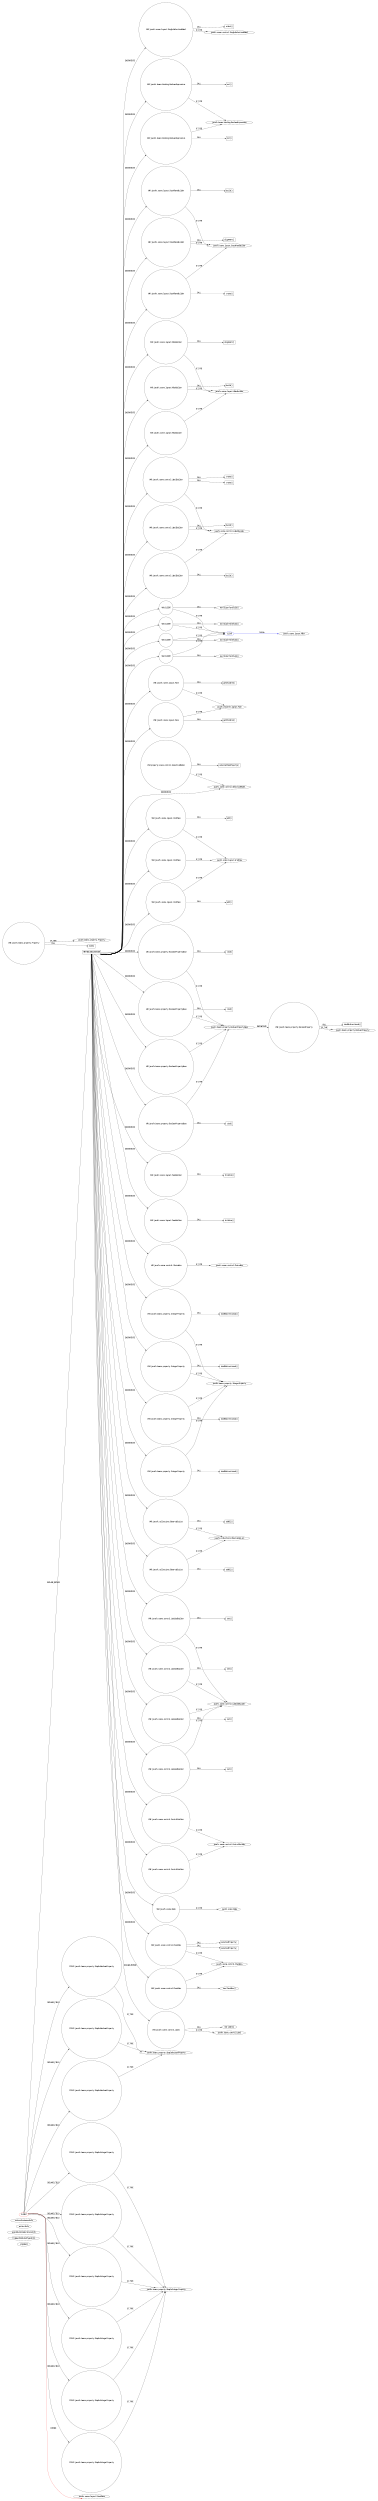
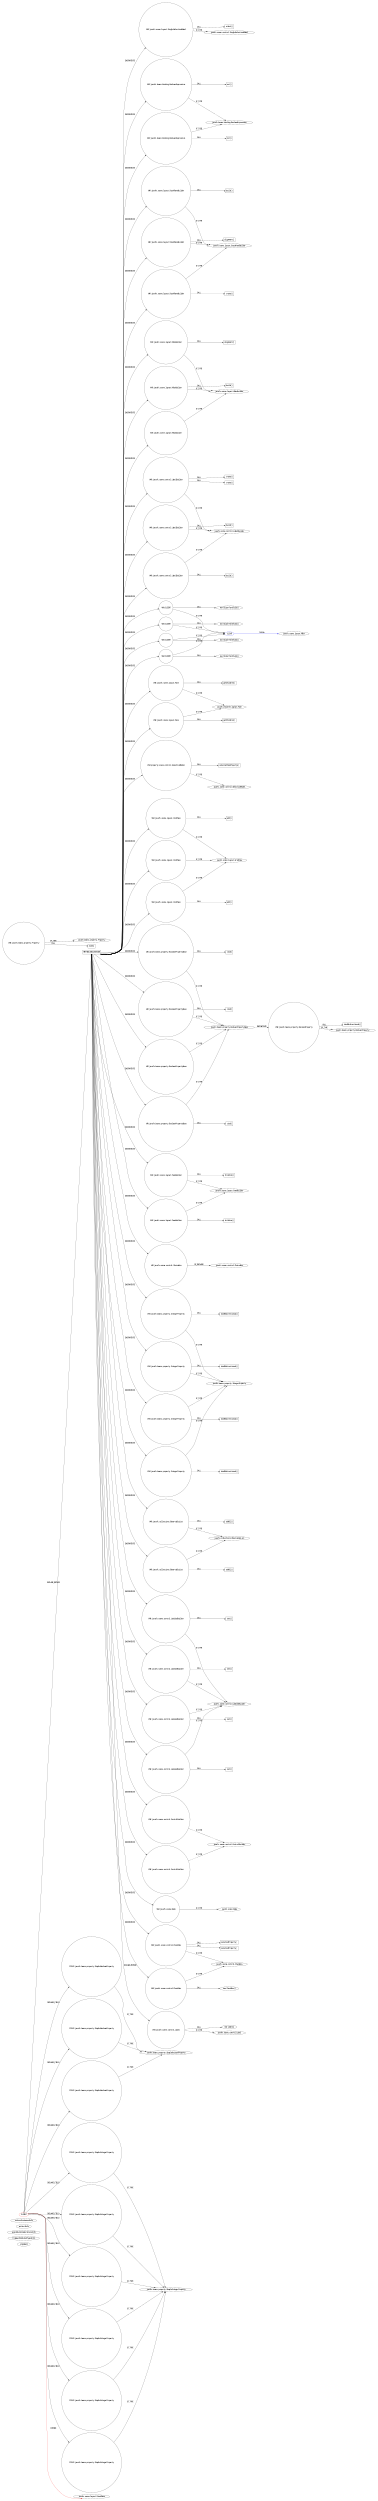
edge "METHOD_DECLARATION" -> "javafx.scene.control.SelectionModel": now "METHOD_DECLARATION" -> "VAR:property.scene.control.SelectionModel"
node "javafx.scene.layout.PaneBuilder": added
edge "VAR:javafx.scene.control.ChoiceBox" -> "javafx.scene.control.ChoiceBox": label "OF_TYPE" -> "OF_DECLARE"
